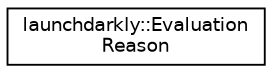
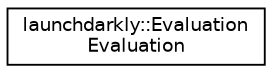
node "launchdarkly::Evaluation Reason": label "launchdarkly::Evaluation Reason" -> "launchdarkly::Evaluation Evaluation"
